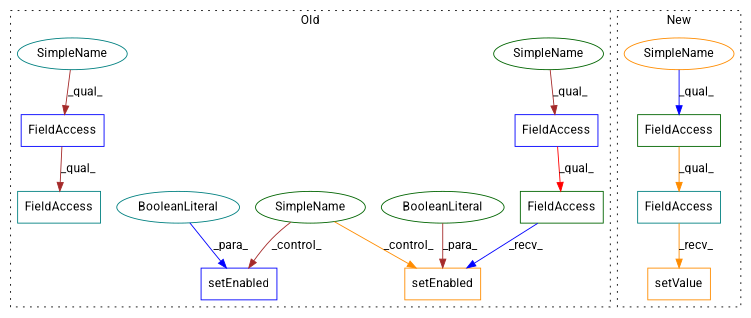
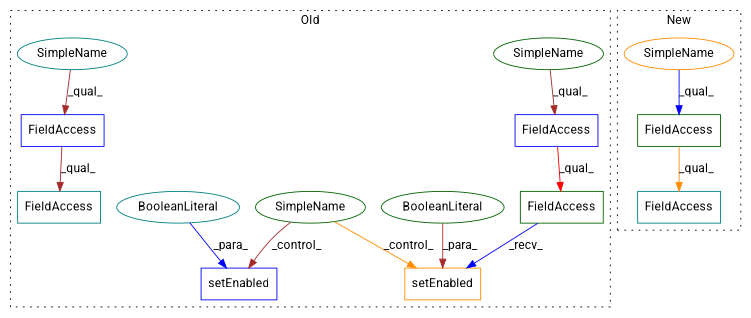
node "setValue": removed
